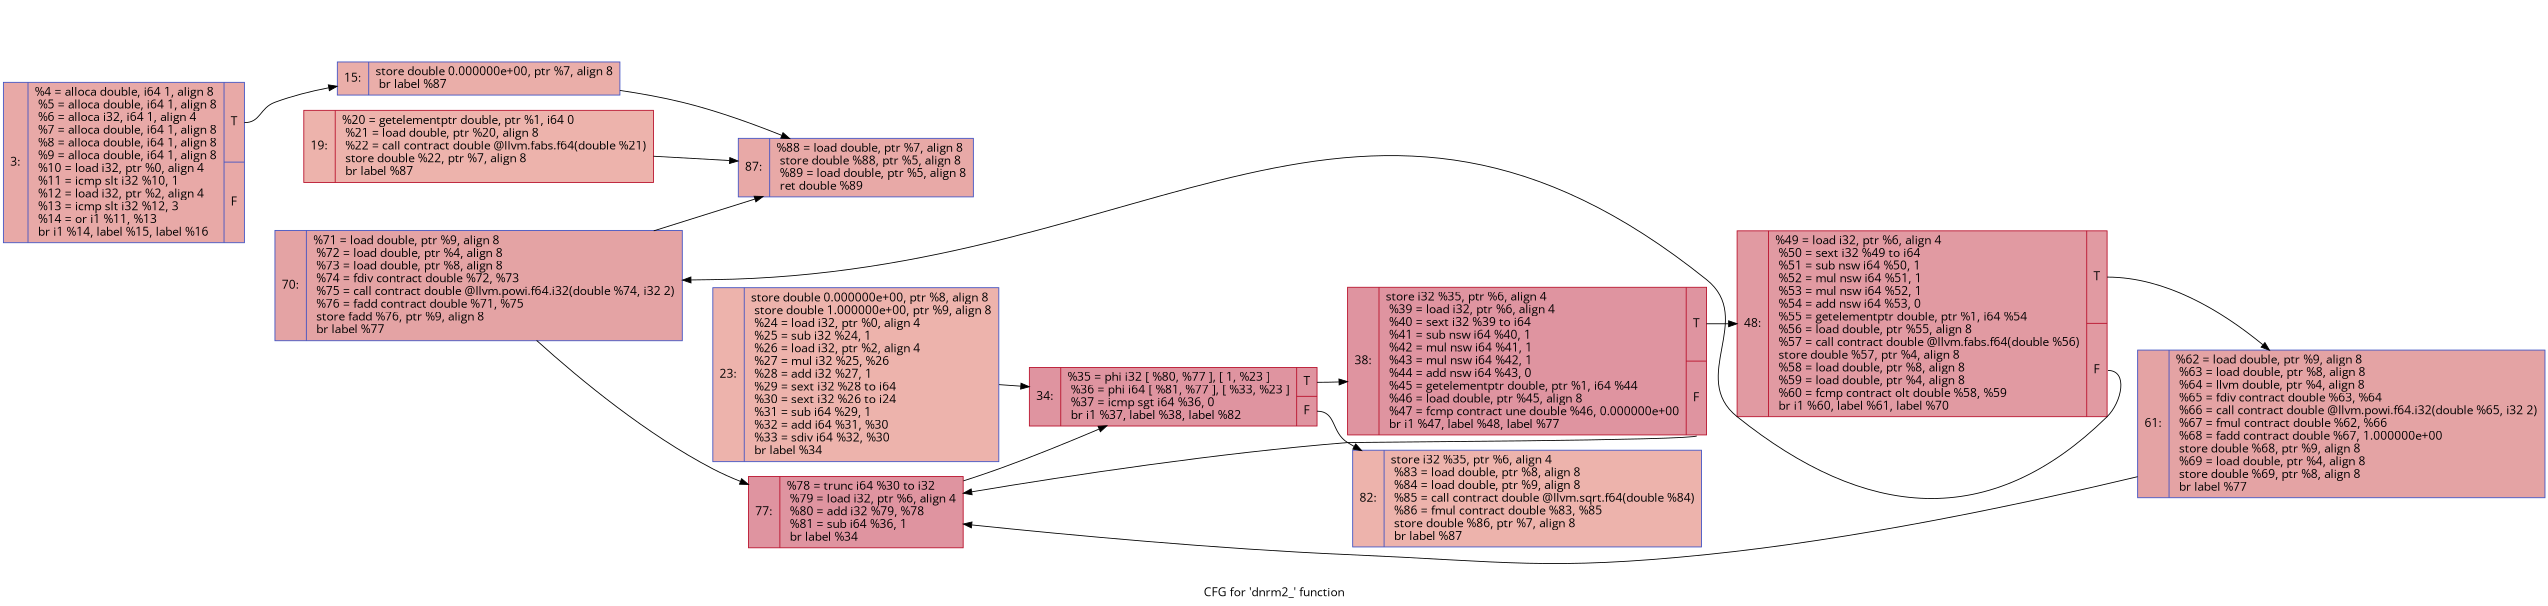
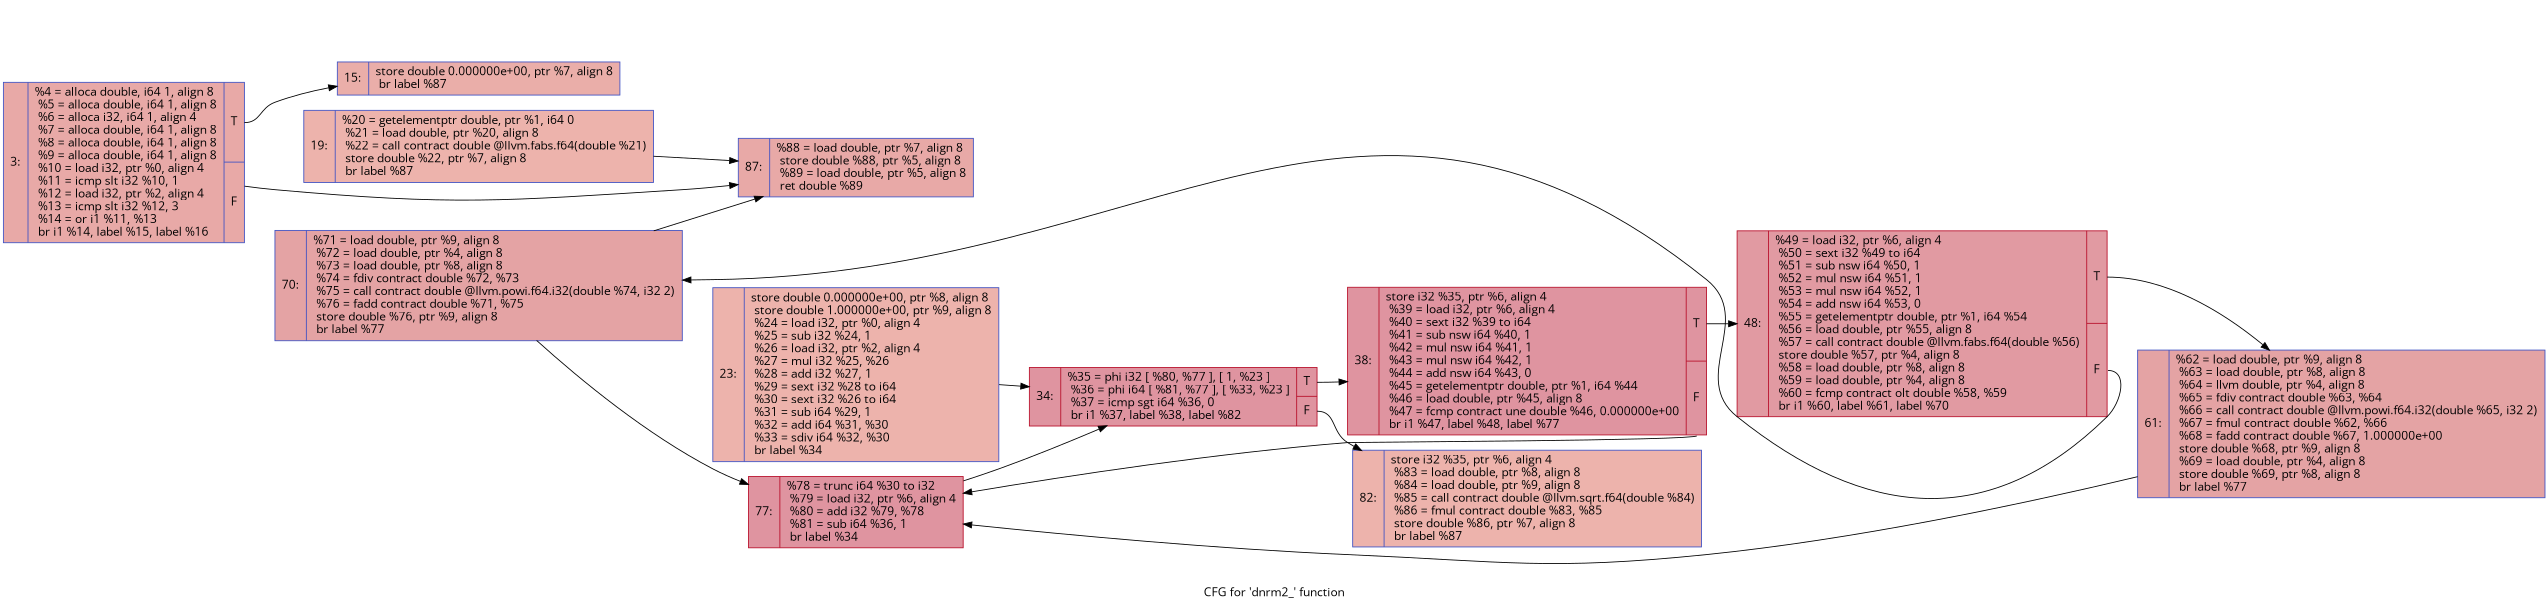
edge "15:" -> "87:": now "3:" -> "87:"
node "19:": color #b70d28ff -> #3d50c3ff
node "70:": text "store fadd %76, ptr %9, align 8" -> "store double %76, ptr %9, align 8"
node "23:": text "%30 = sext i32 %26 to i24" -> "%30 = sext i32 %26 to i64"
